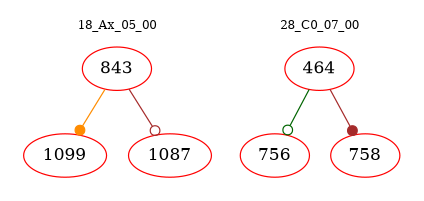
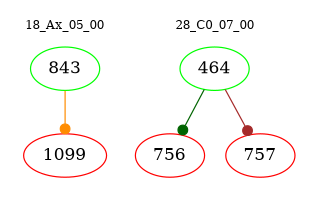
node "843": color red -> green
node "464": color red -> green
edge "464" -> "756": arrowhead odot -> dot
node "1087": removed
node "758": label "758" -> "757"
